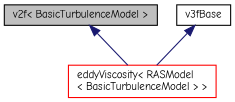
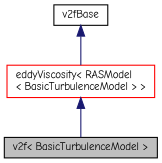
node "v3fBase": label "v3fBase" -> "v2fBase"
edge "eddyViscosity< RASModel < BasicTurbulenceModel > >" -> "v2f< BasicTurbulenceModel >": reversed
